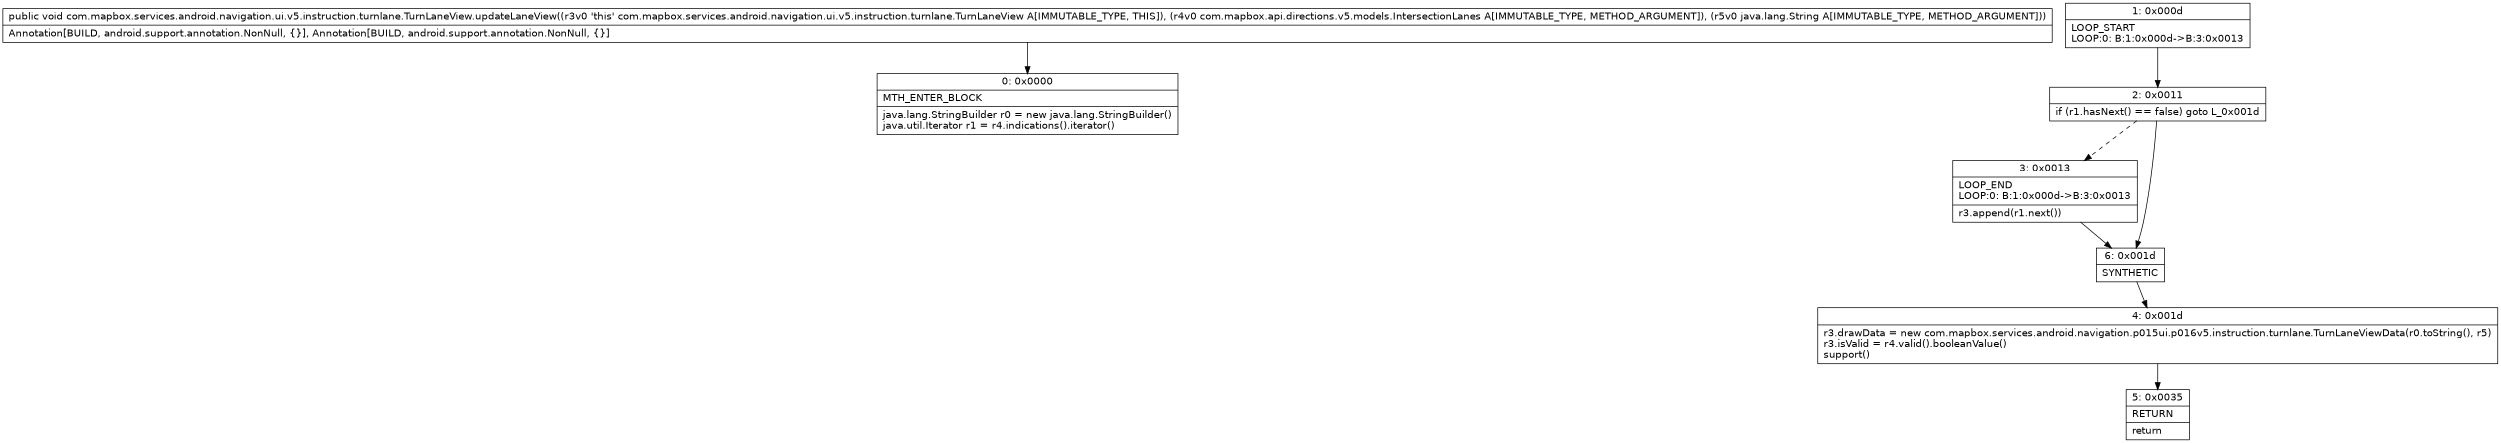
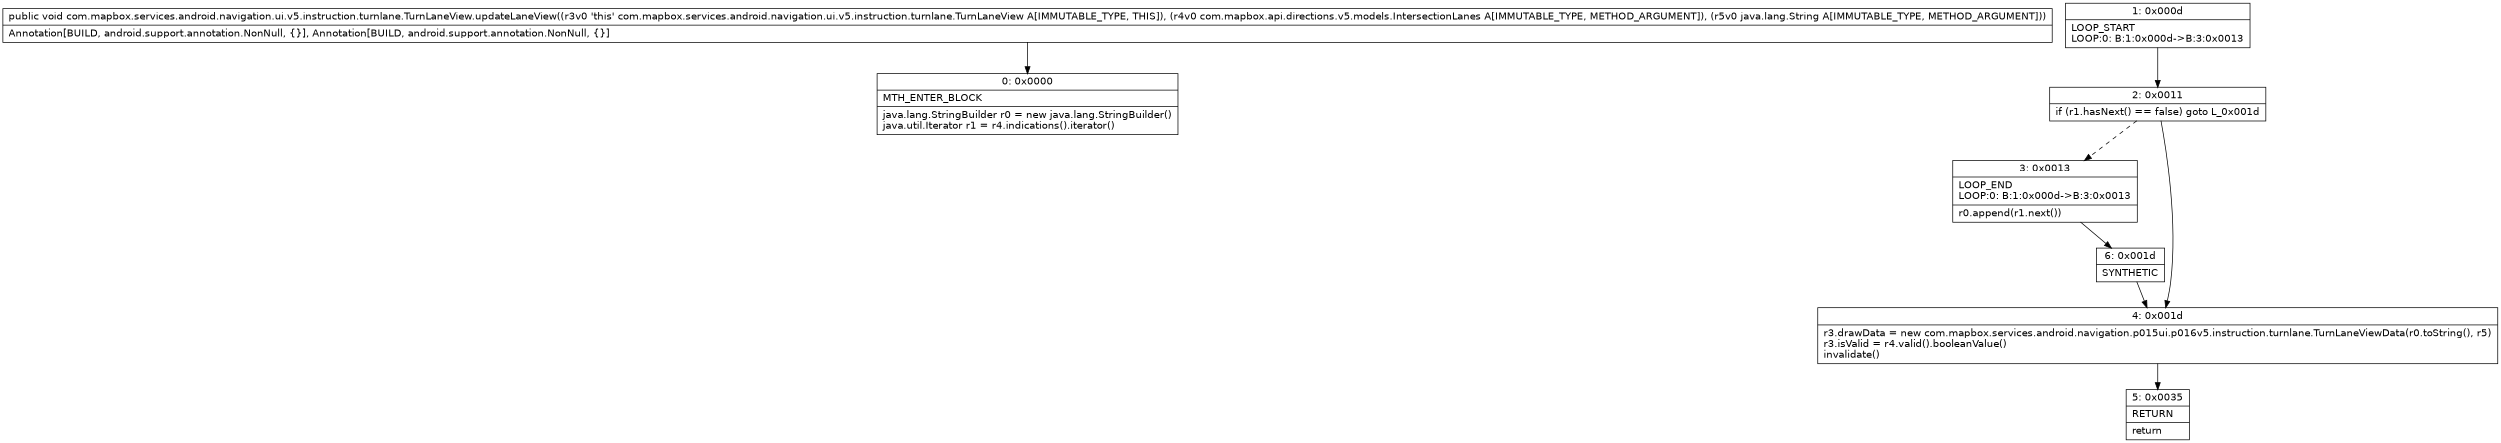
edge "2: 0x0011" -> "6: 0x001d": now "2: 0x0011" -> "4: 0x001d"
node "3: 0x0013": text "r3.append(r1.next())" -> "r0.append(r1.next())"
node "4: 0x001d": text "support()" -> "invalidate()"
